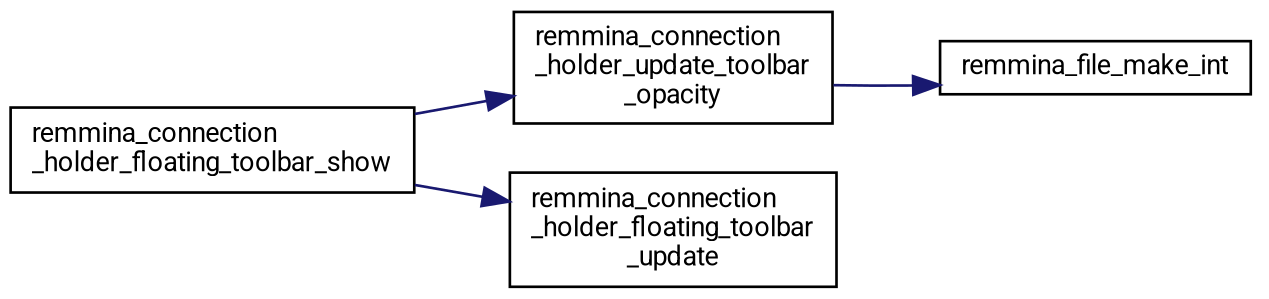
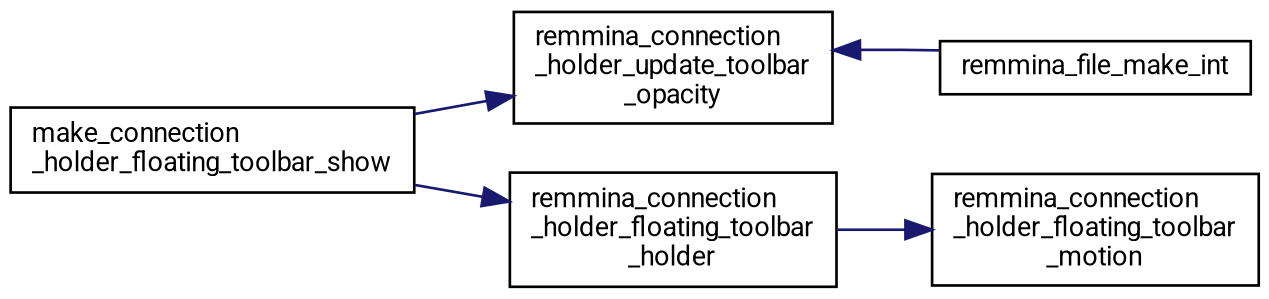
edge "remmina_connection _holder_update_toolbar _opacity" -> "remmina_file_make_int": reversed
node "remmina_connection _holder_floating_toolbar_show": label "remmina_connection _holder_floating_toolbar_show" -> "make_connection _holder_floating_toolbar_show"
node "remmina_connection _holder_floating_toolbar _update": label "remmina_connection _holder_floating_toolbar _update" -> "remmina_connection _holder_floating_toolbar _holder"
node "remmina_connection _holder_floating_toolbar _motion": added
